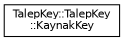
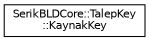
node "TalepKey::TalepKey ::KaynakKey": label "TalepKey::TalepKey ::KaynakKey" -> "SerikBLDCore::TalepKey ::KaynakKey"
